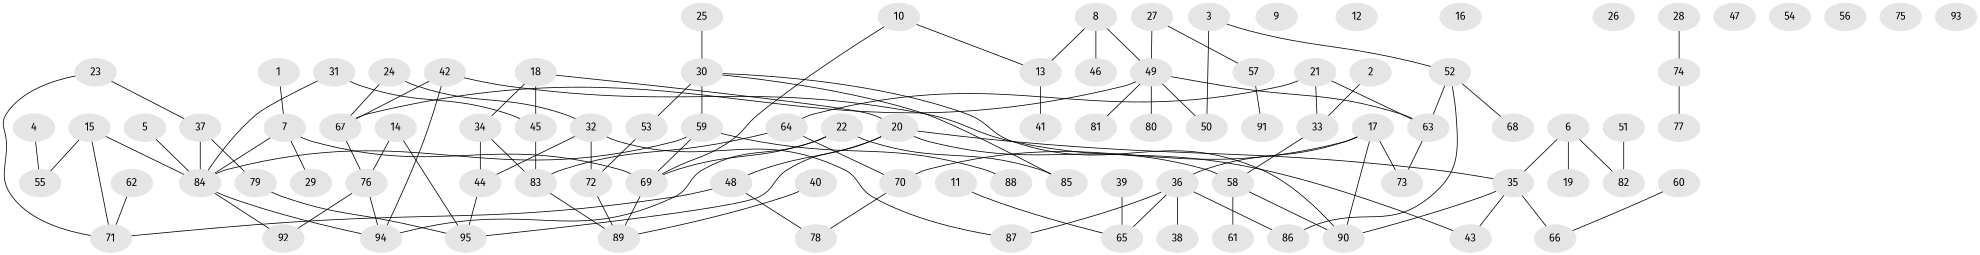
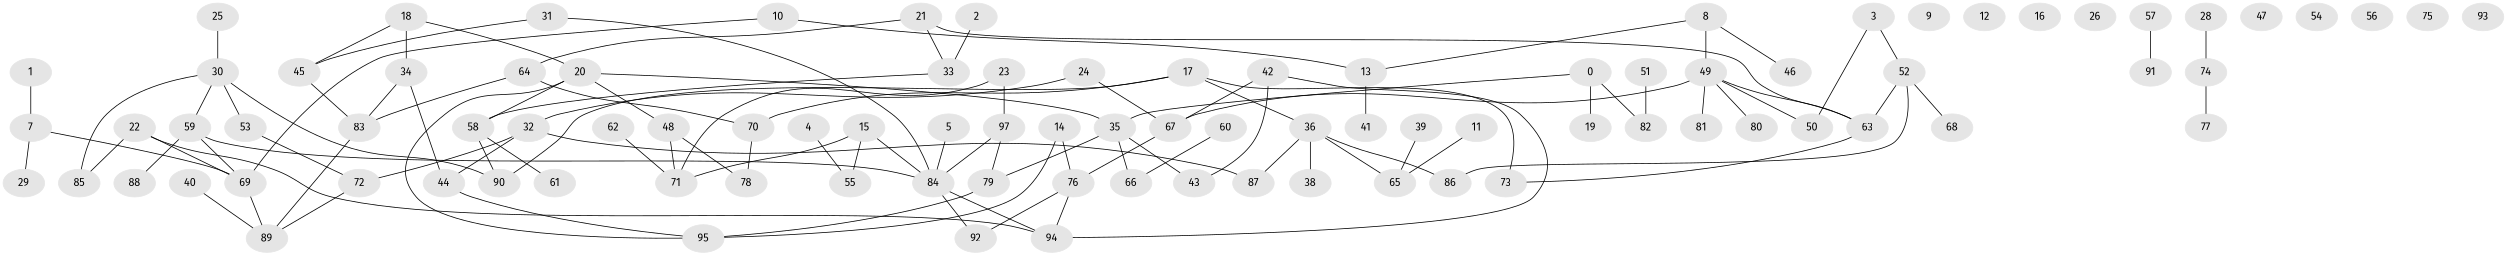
node "27": removed
node "37": label "37" -> "97"
node "6": label "6" -> "0"
edge "7" -- "84": removed
edge "35" -- "90": now "35" -- "79"
